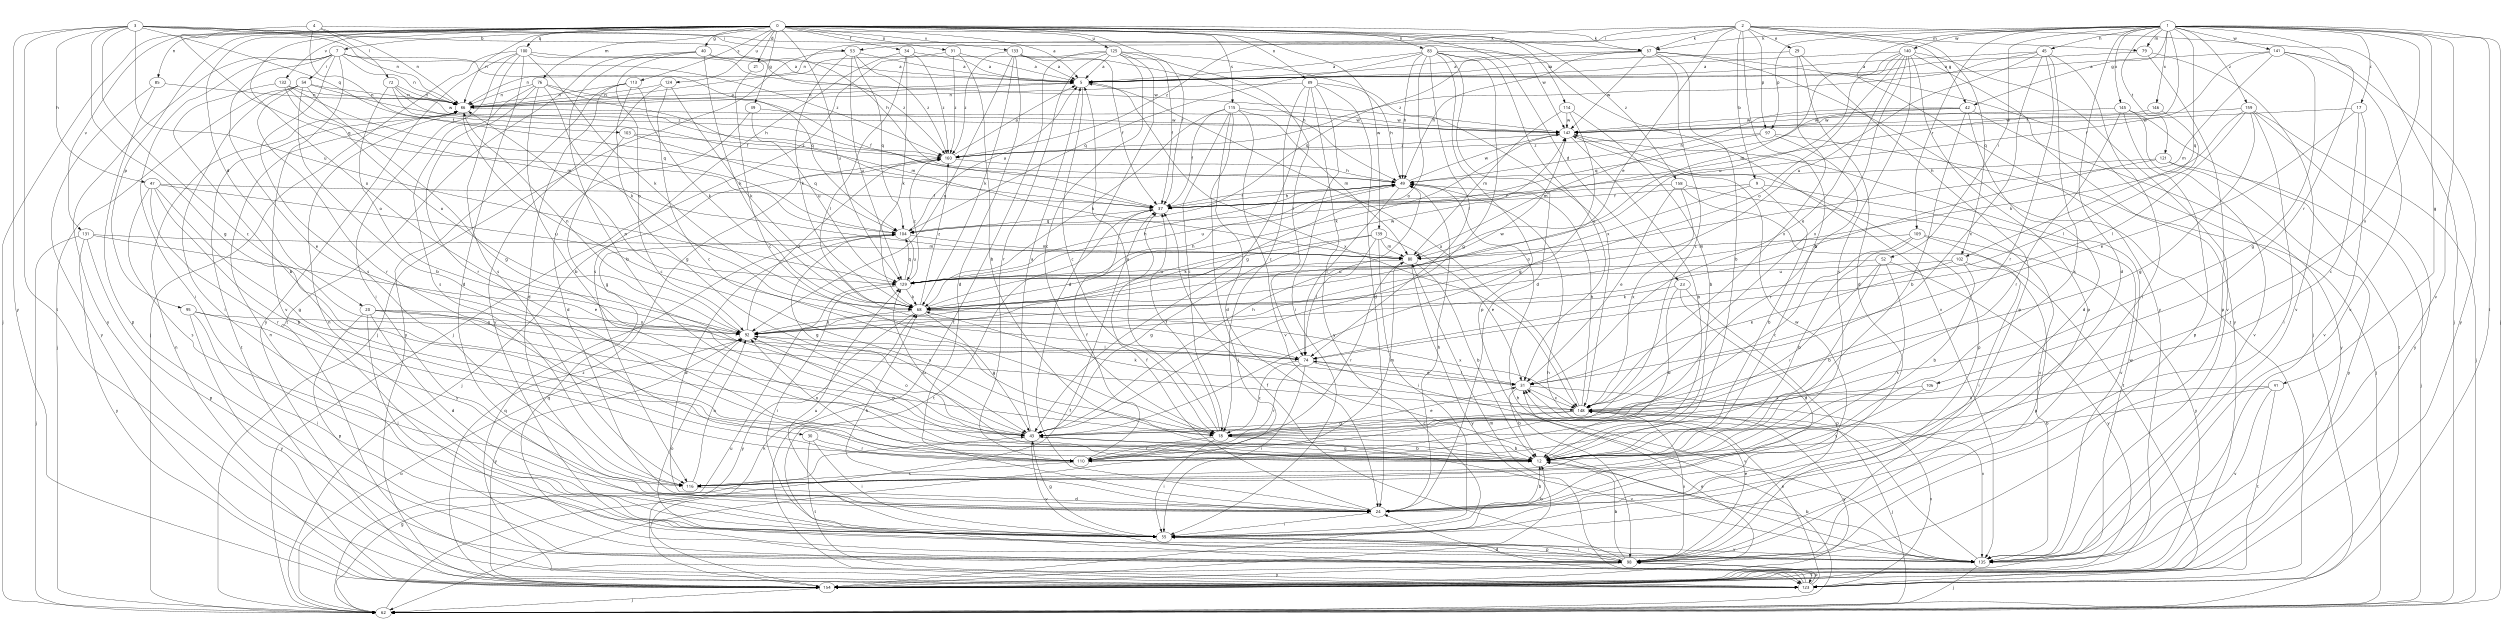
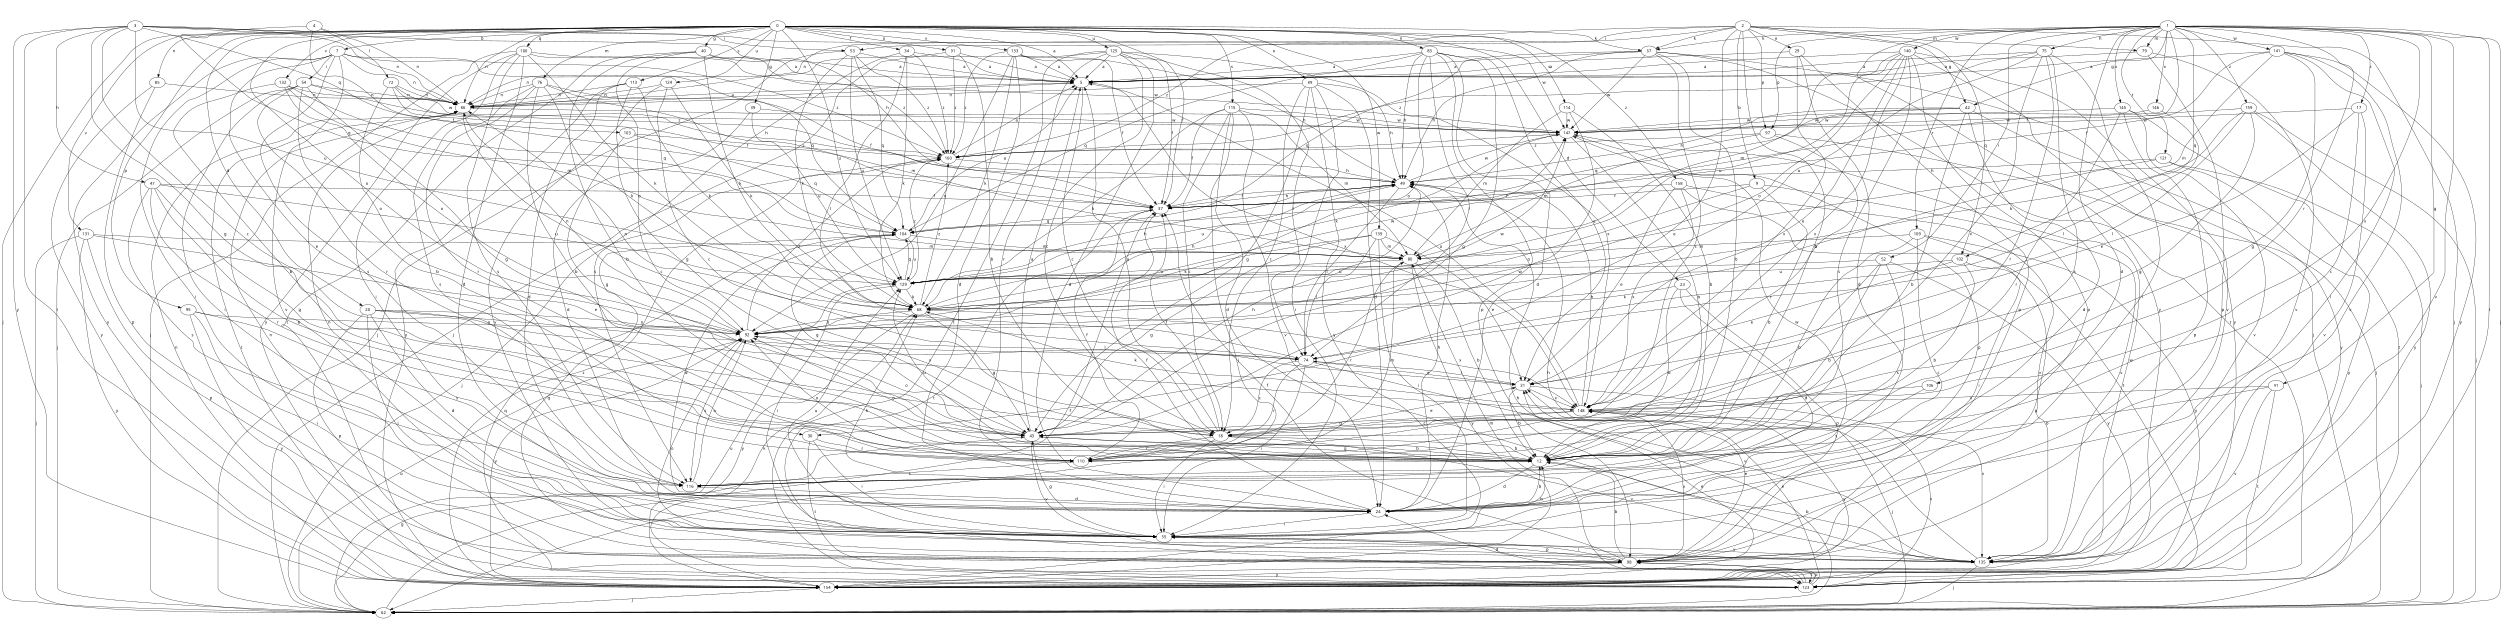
edge "4" -> "67": removed, label "k"
node "45": label "45" -> "75"
node "21": removed
edge "83" -> "135": removed, label "v"
edge "114" -> "43": label "g" -> "w"
edge "2" -> "68": now "2" -> "30"
edge "92" -> "116": added, label "s"
edge "109" -> "18": now "109" -> "24"
edge "159" -> "55": now "141" -> "55"
edge "12" -> "24": added, label "d"
